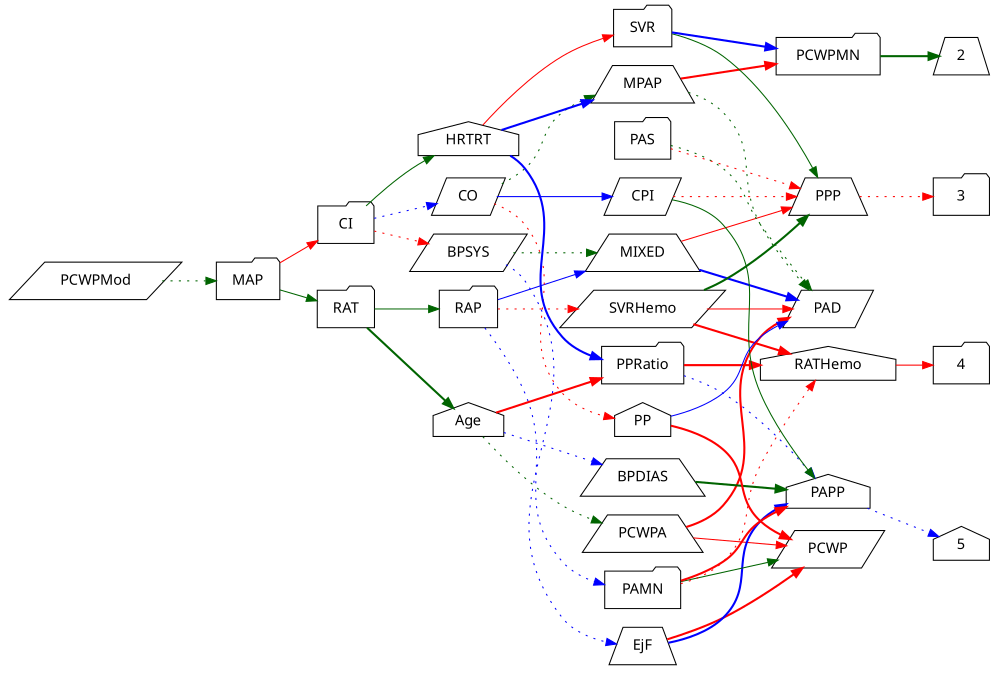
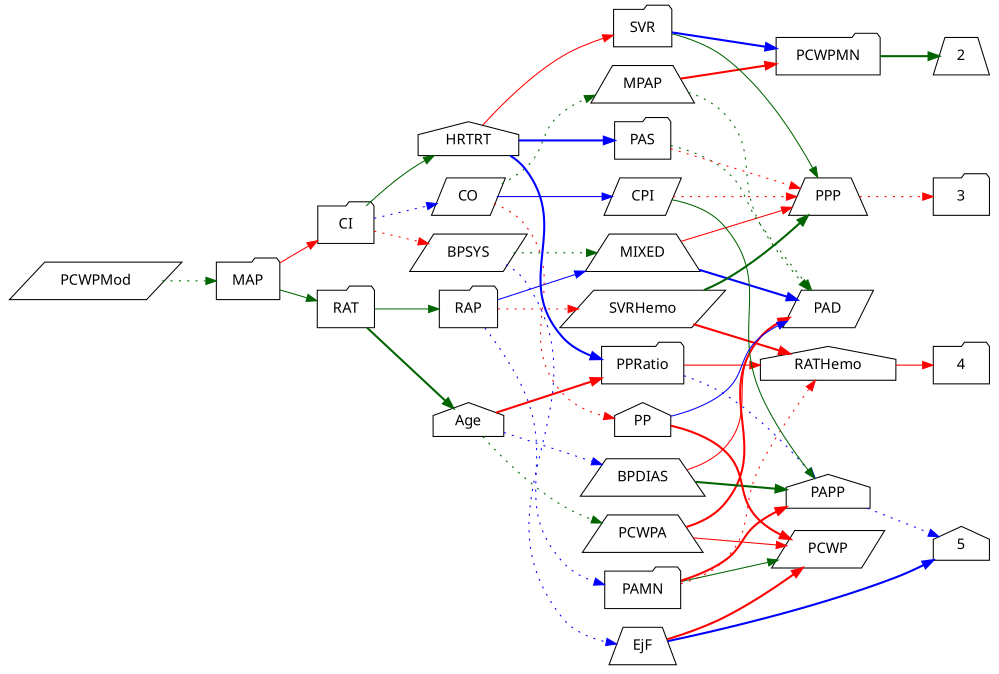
edge "HRTRT" -> "MPAP": now "HRTRT" -> "PAS"
edge "SVRHemo" -> "PAD": now "BPDIAS" -> "PAD"
edge "PPRatio" -> "RATHemo": style bold -> solid
edge "EjF" -> "PAPP": now "EjF" -> "5"
